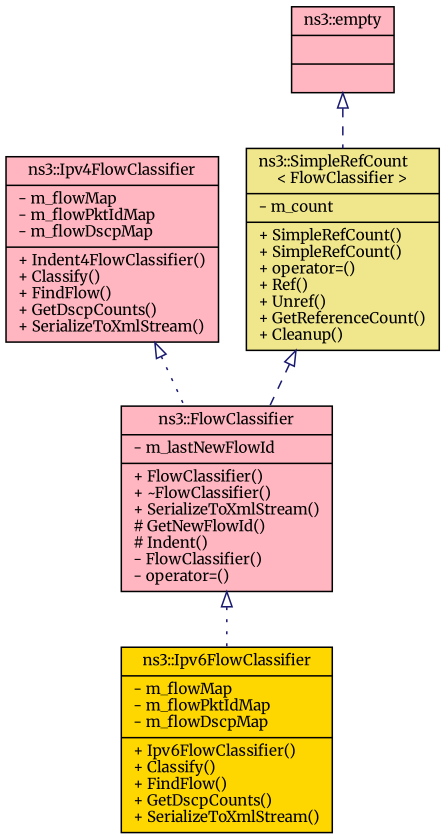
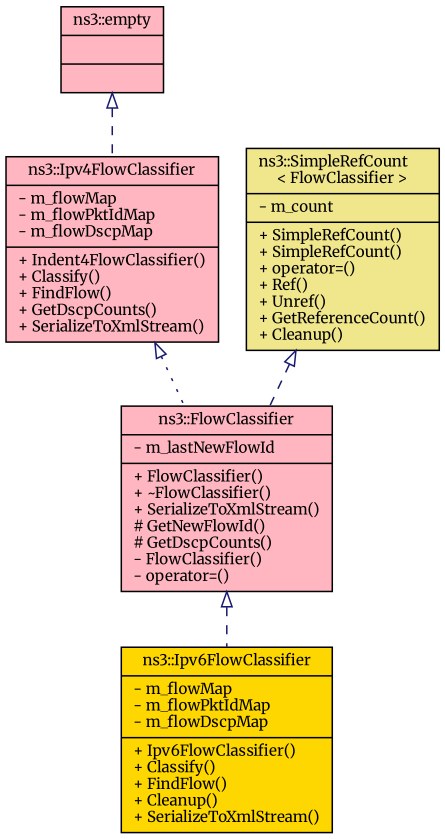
edge "ns3::SimpleRefCount" -> "ns3::empty": now "ns3::Ipv4FlowClassifier" -> "ns3::empty"
node "ns3::FlowClassifier": text "# Indent()" -> "# GetDscpCounts()"
edge "ns3::Ipv6FlowClassifier" -> "ns3::FlowClassifier": style dotted -> dashed
node "ns3::Ipv6FlowClassifier": text "+ GetDscpCounts()" -> "+ Cleanup()"
